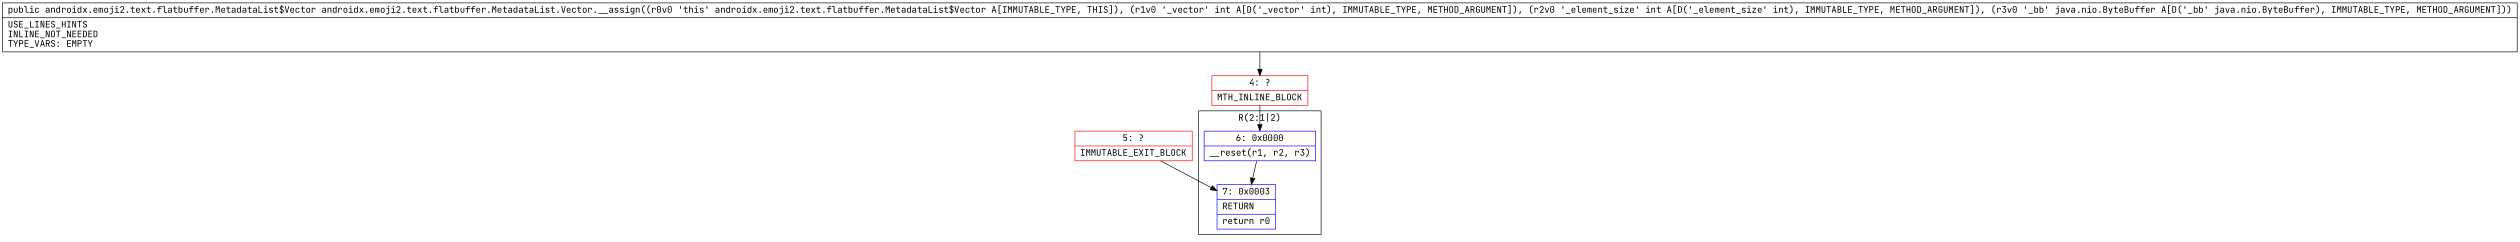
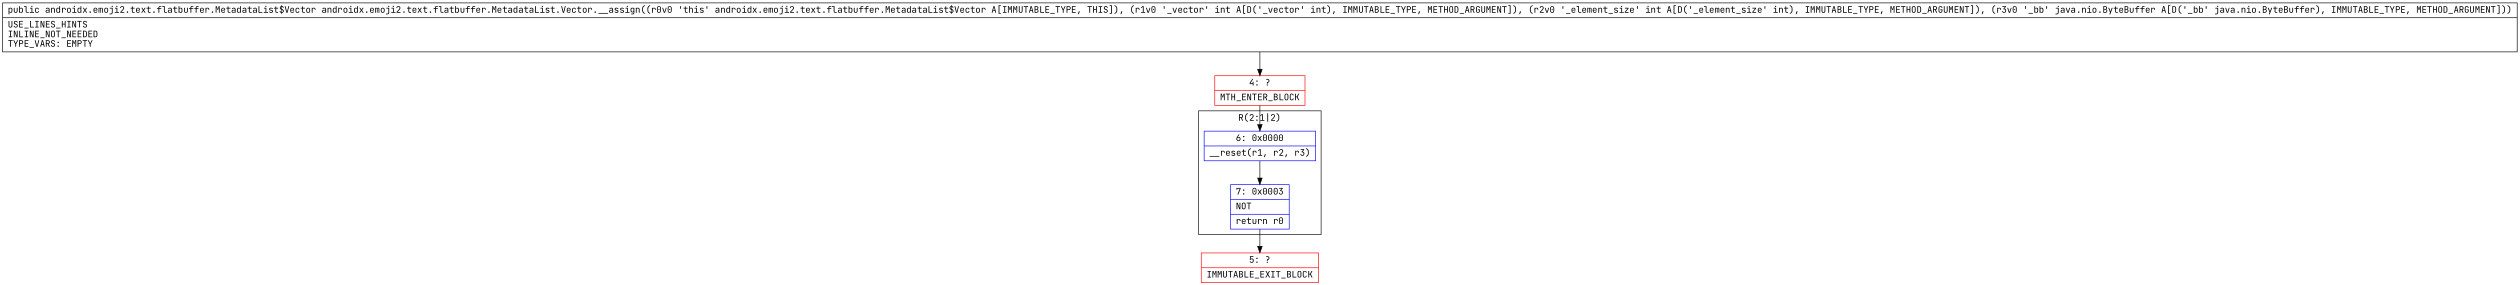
node "4: ?": text "MTH_INLINE_BLOCK" -> "MTH_ENTER_BLOCK"
edge "5: ?" -> "7: 0x0003": reversed
node "7: 0x0003": text "RETURN" -> "NOT"
